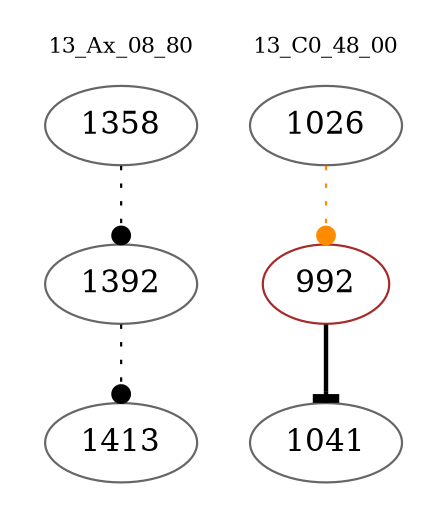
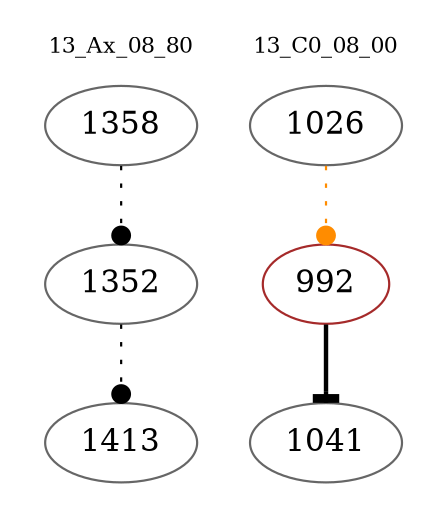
cluster "13_C0_48_00": label "13_C0_48_00" -> "13_C0_08_00"
node "1392": label "1392" -> "1352"
